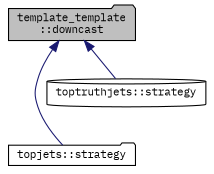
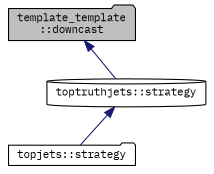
edge "topjets::strategy" -> "template_template ::downcast": now "topjets::strategy" -> "toptruthjets::strategy"
